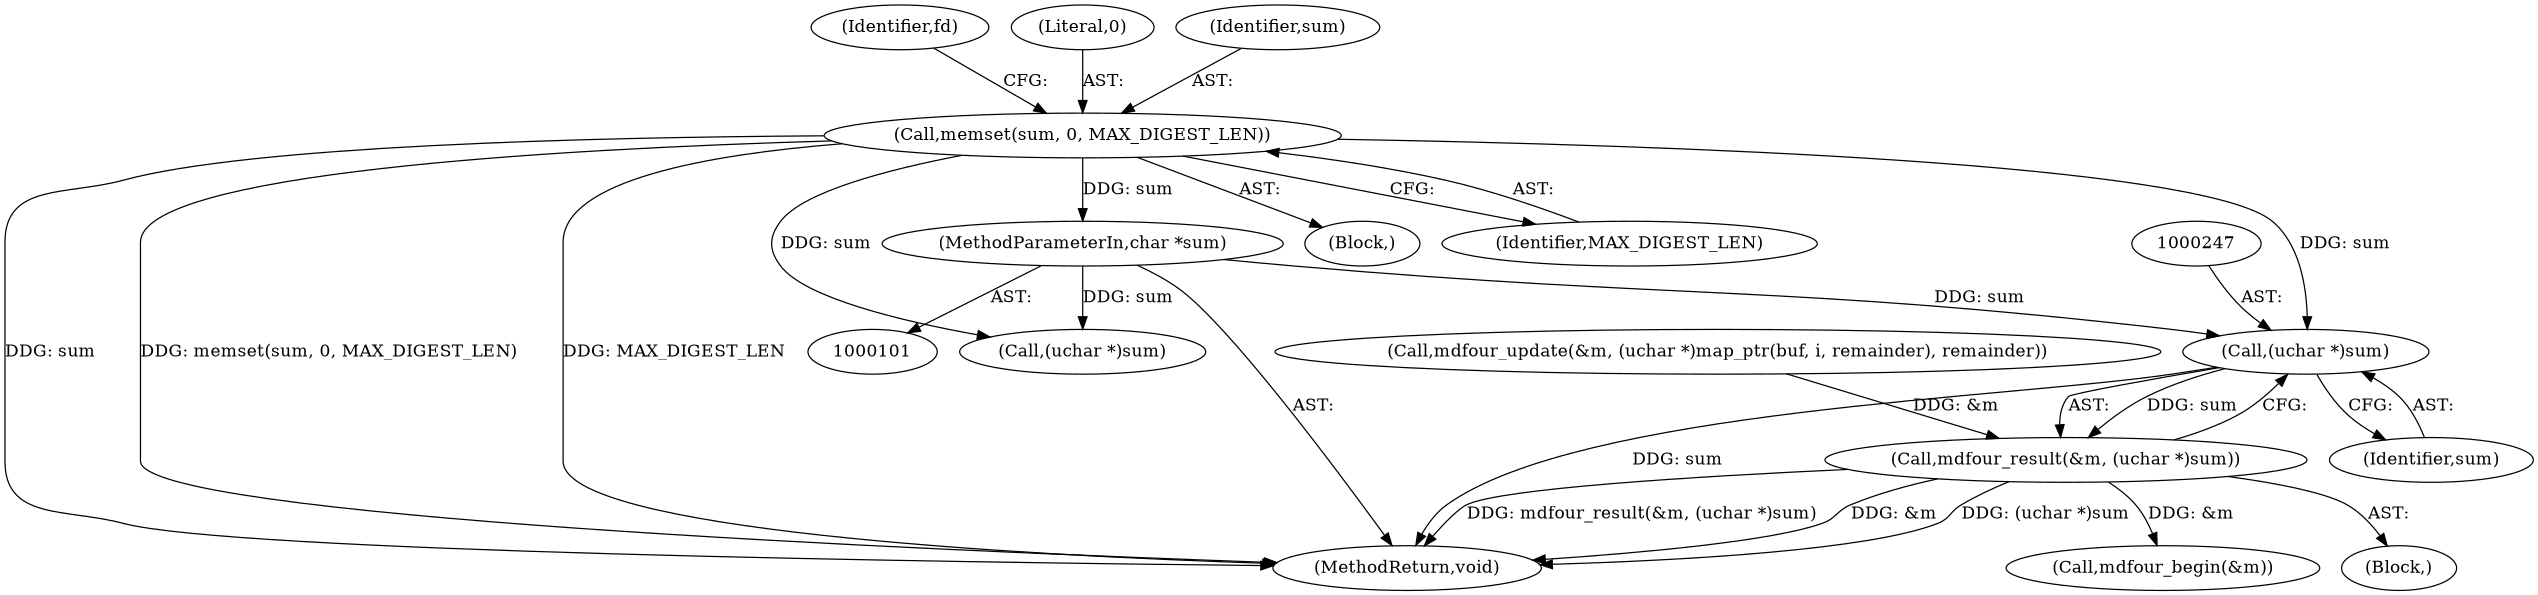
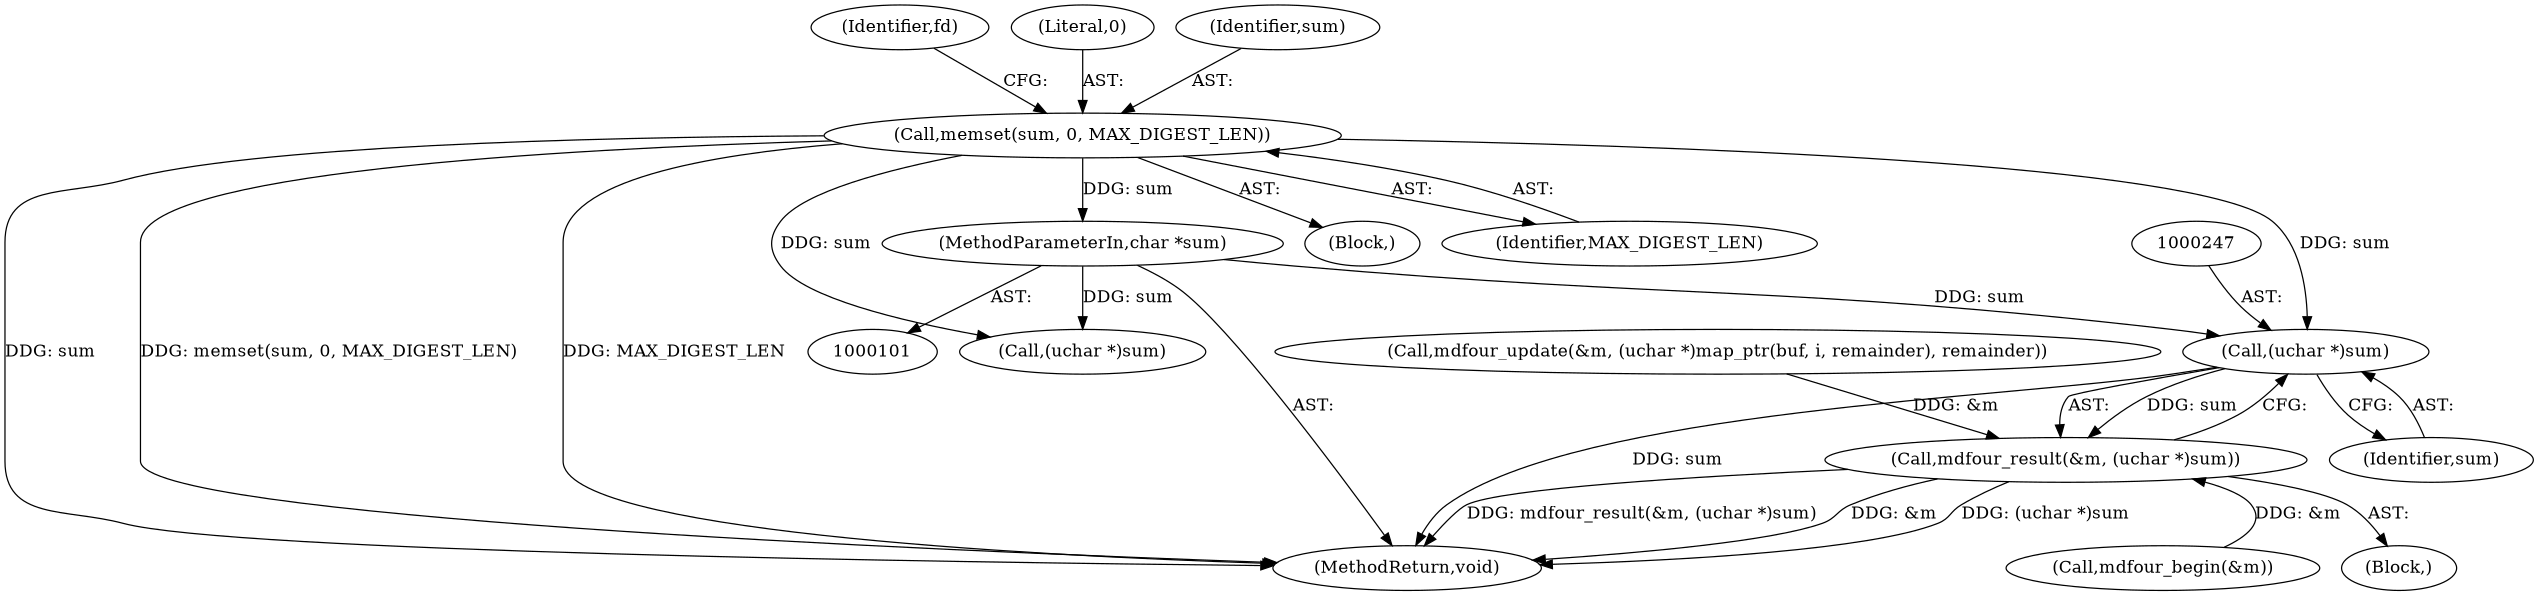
edge "(Call,memset(sum, 0, MAX_DIGEST_LEN))" -> "(Identifier,MAX_DIGEST_LEN)": label "CFG: " -> "AST: "
edge "(Call,mdfour_result(&m, (uchar *)sum))" -> "(Call,mdfour_begin(&m))": reversed
